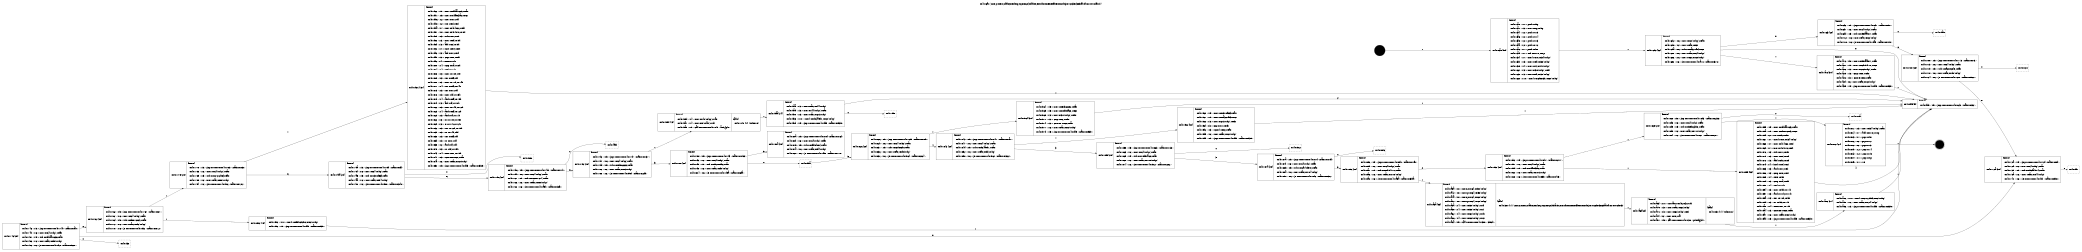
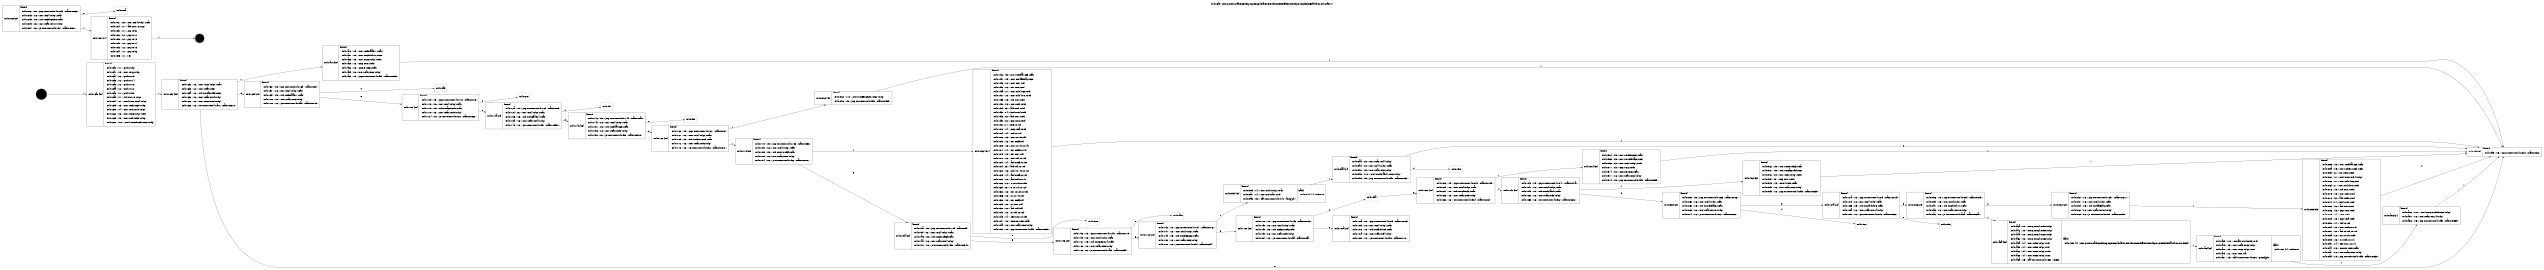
edge "0x4018b2 [28]" -> "0x4018ce [28]": removed, label "1"
edge "0x401746 [28]" -> "0x40172a [28]": reversed
